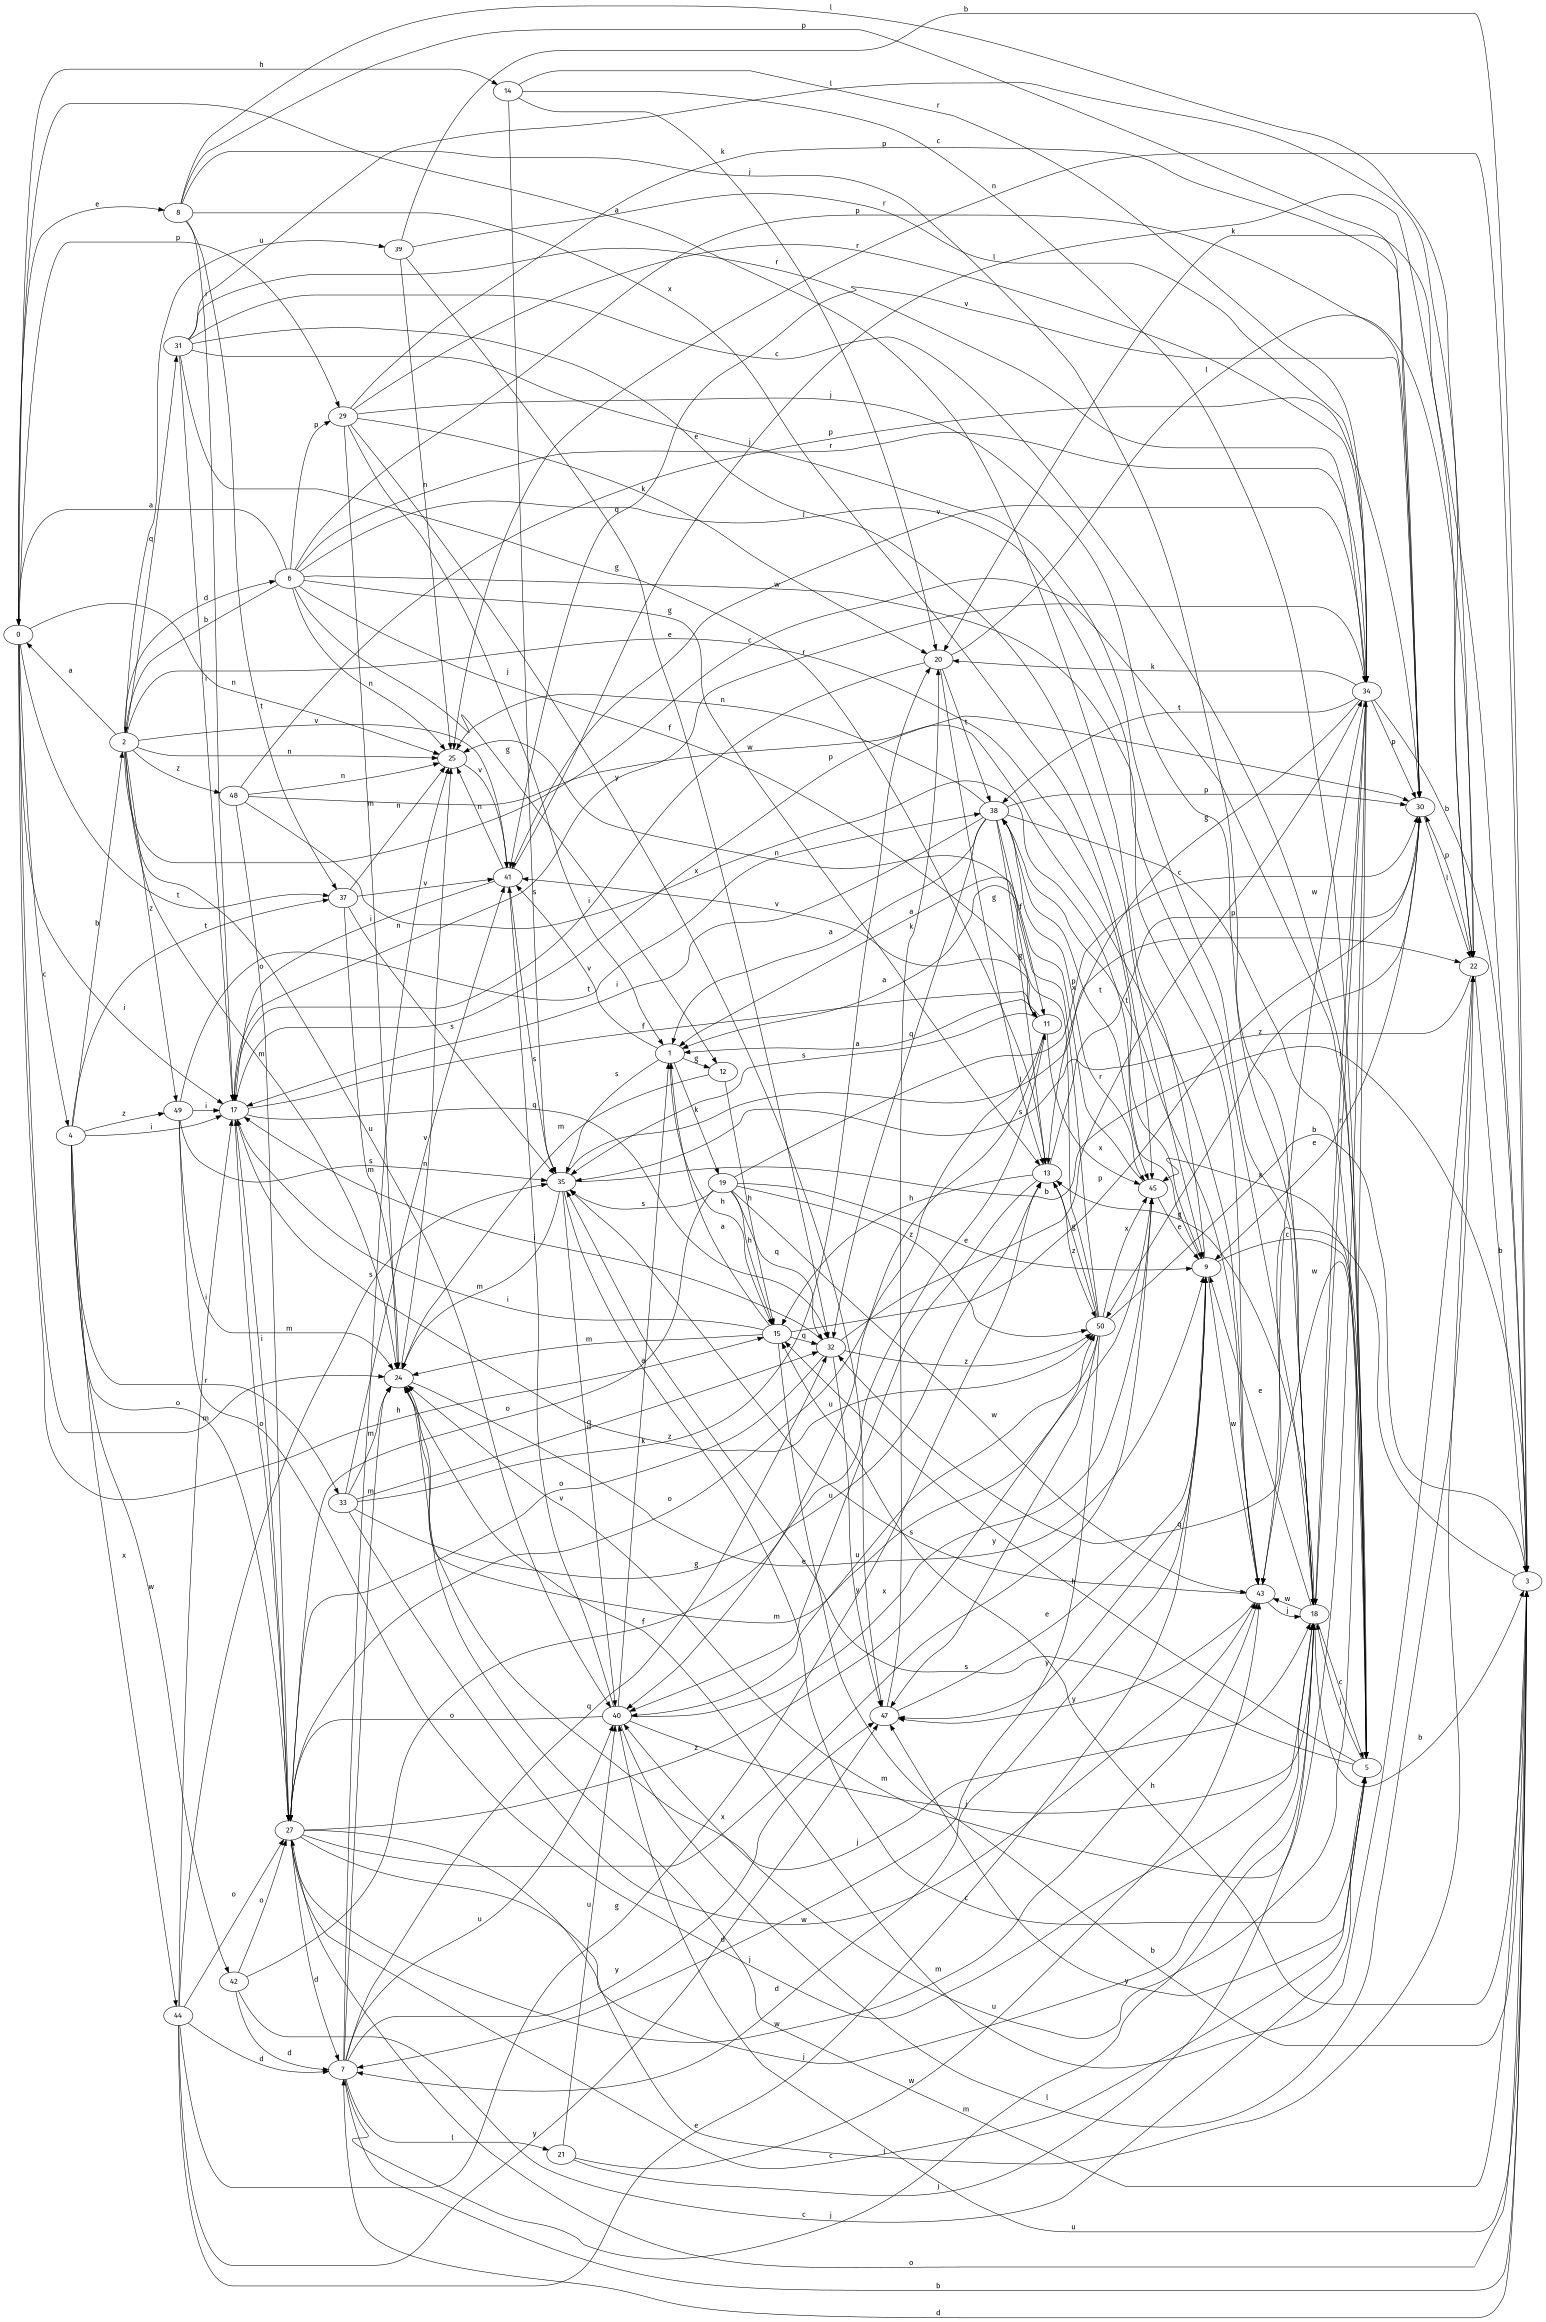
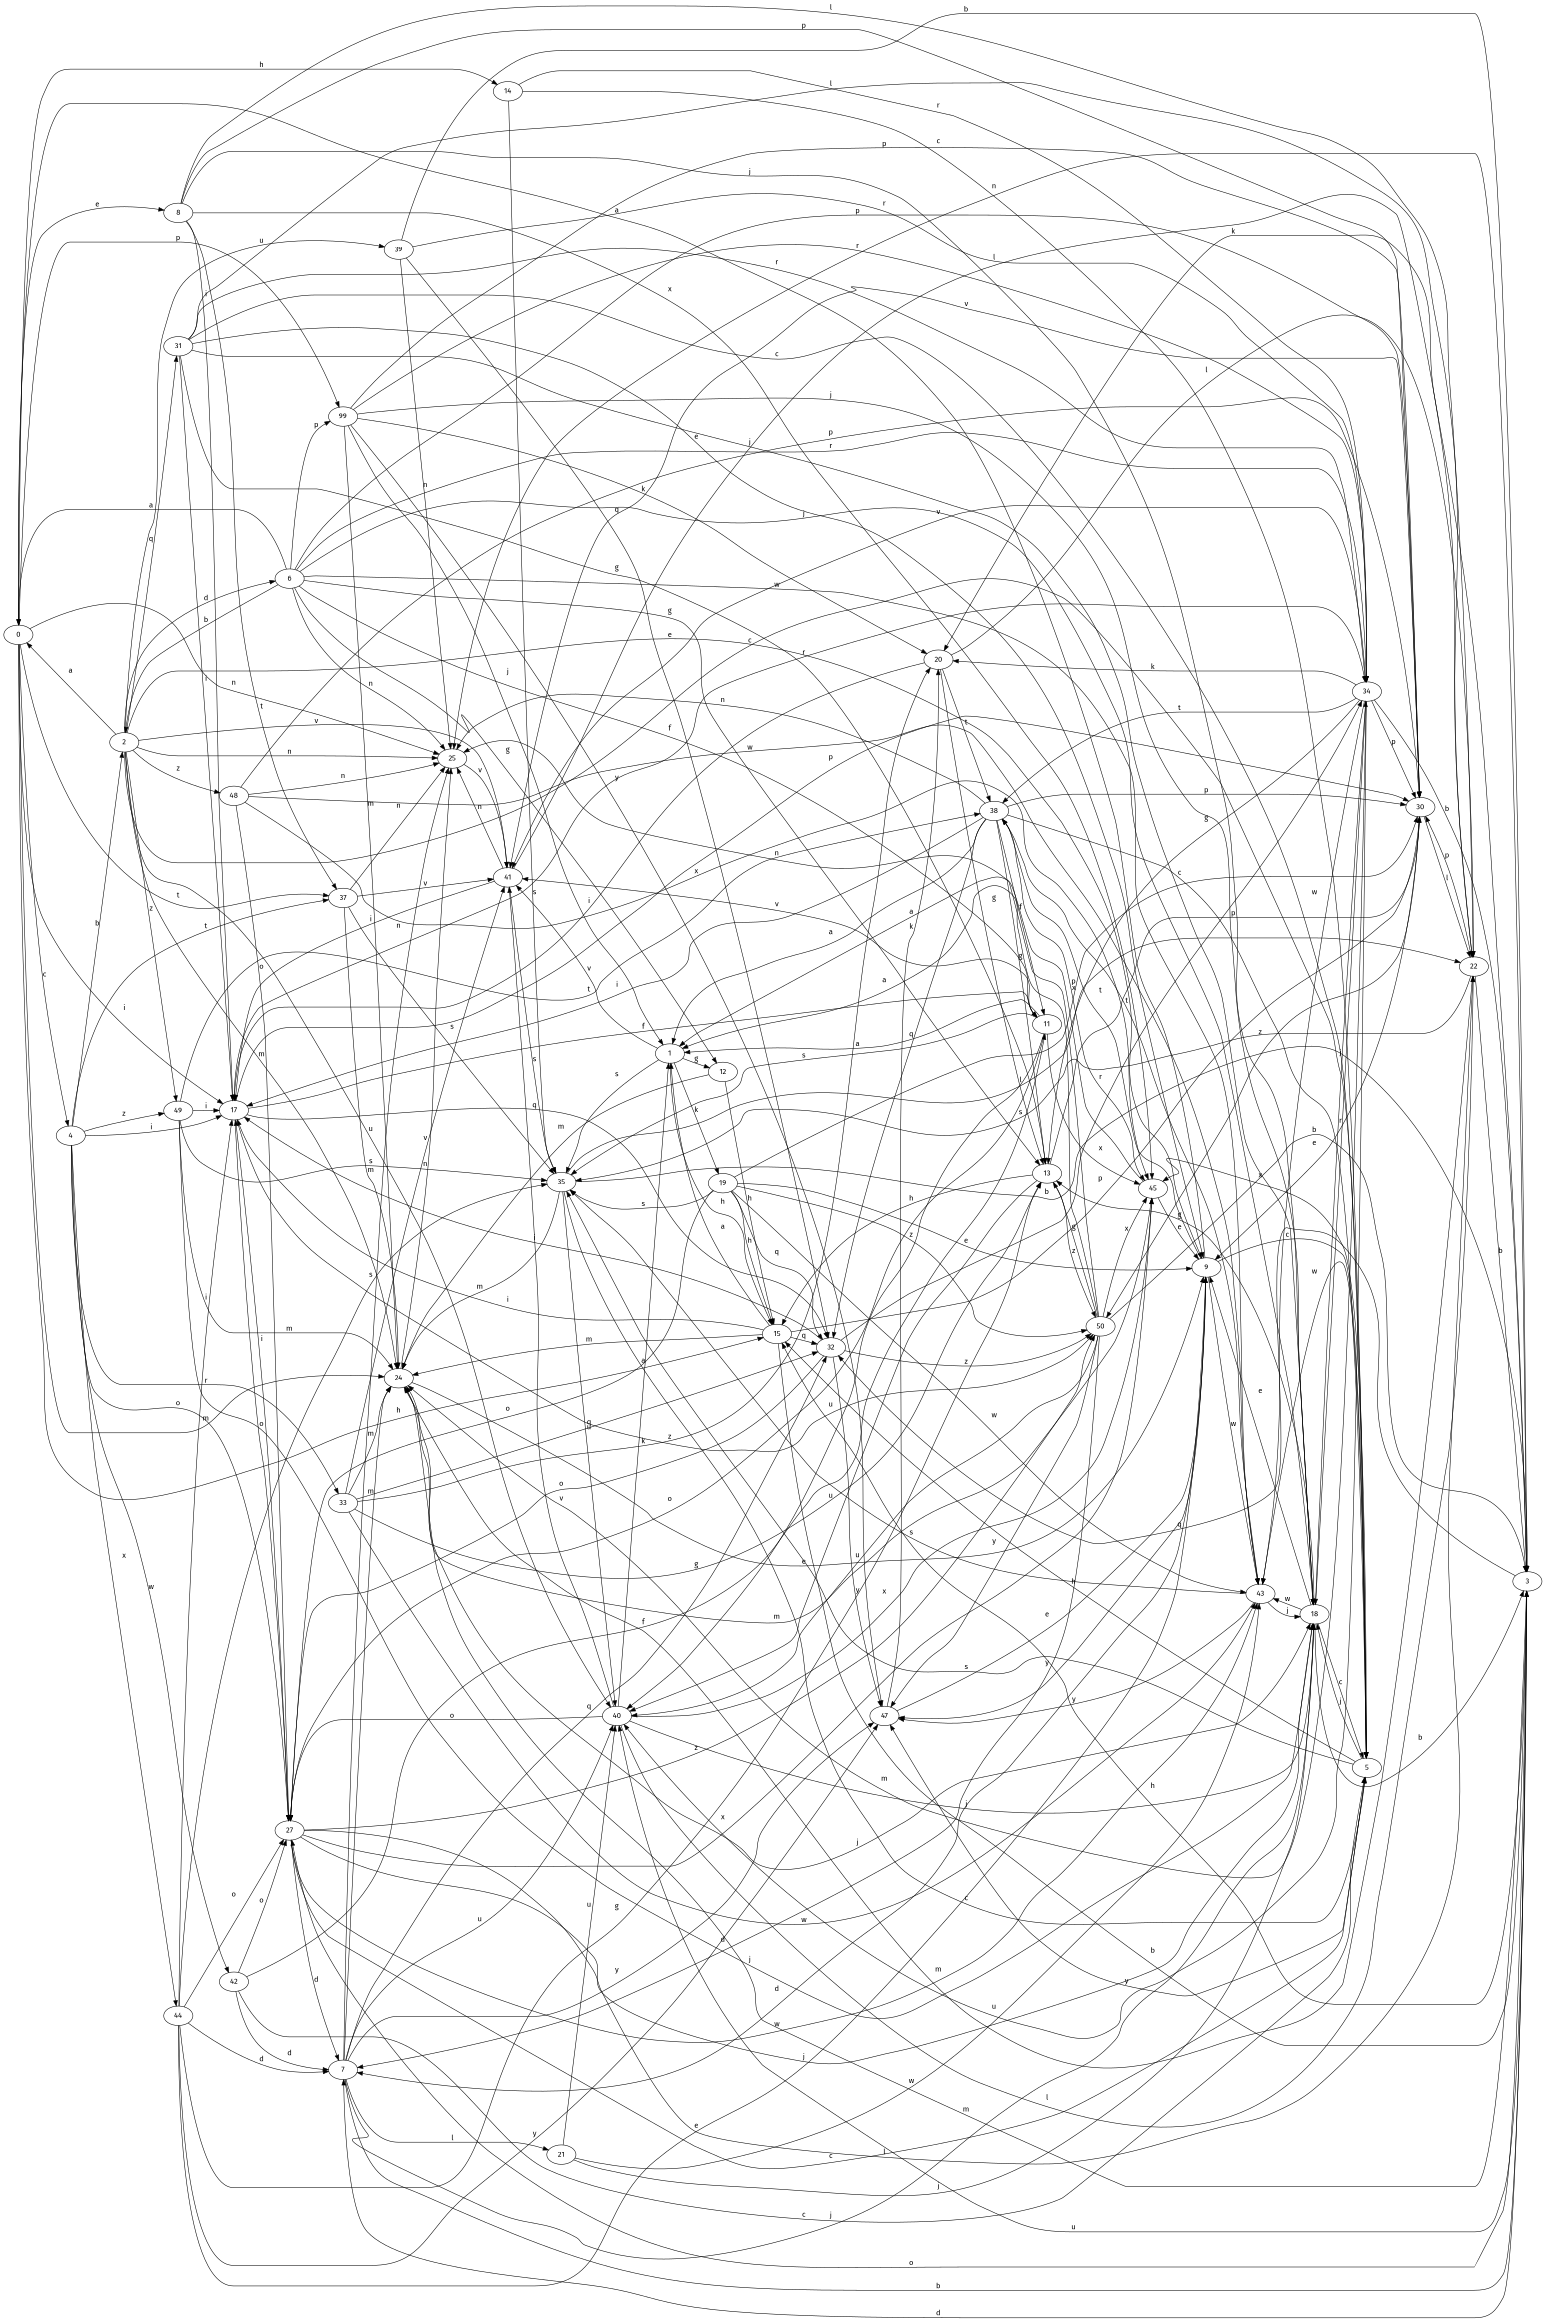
edge "14" -> "20": removed, label "k"
node "29": label "29" -> "99"
